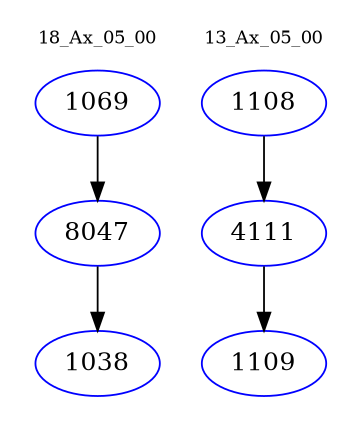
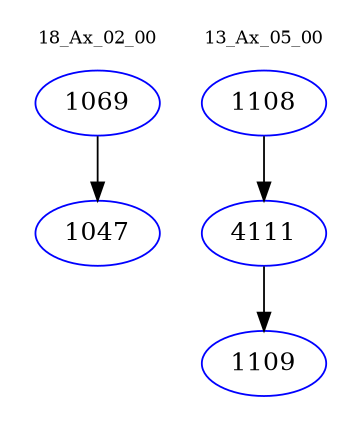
cluster "18_Ax_05_00": label "18_Ax_05_00" -> "18_Ax_02_00"
node "8047": label "8047" -> "1047"
node "1038": removed
